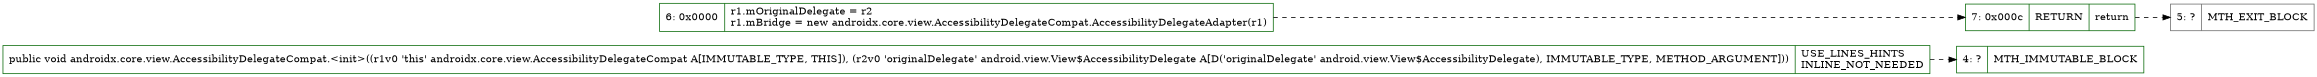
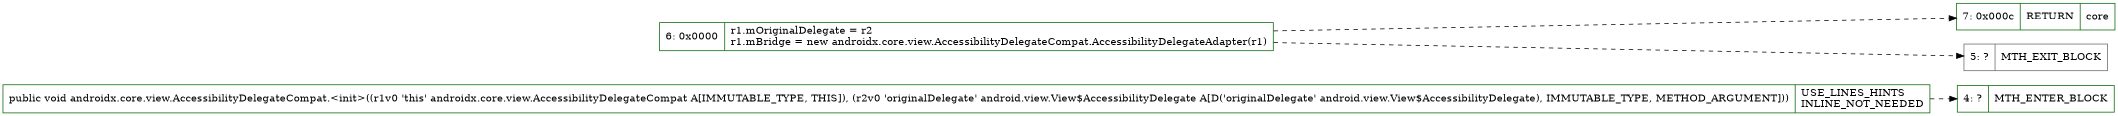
node "7: 0x000c": text "return" -> "core"
edge "7: 0x000c" -> "5: ?": now "6: 0x0000" -> "5: ?"
node "4: ?": text "MTH_IMMUTABLE_BLOCK" -> "MTH_ENTER_BLOCK"
